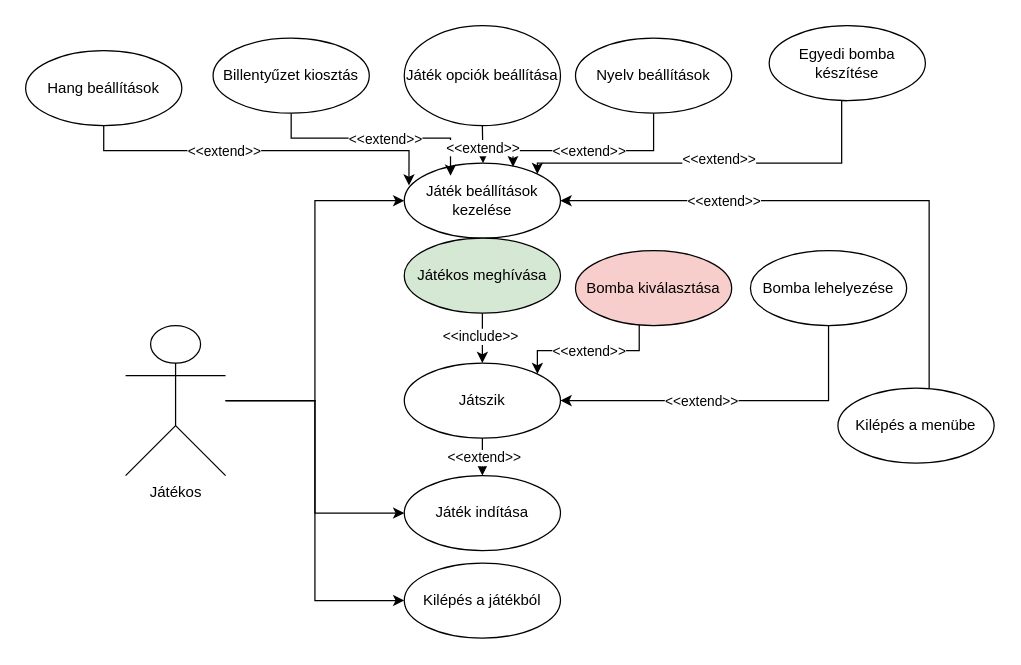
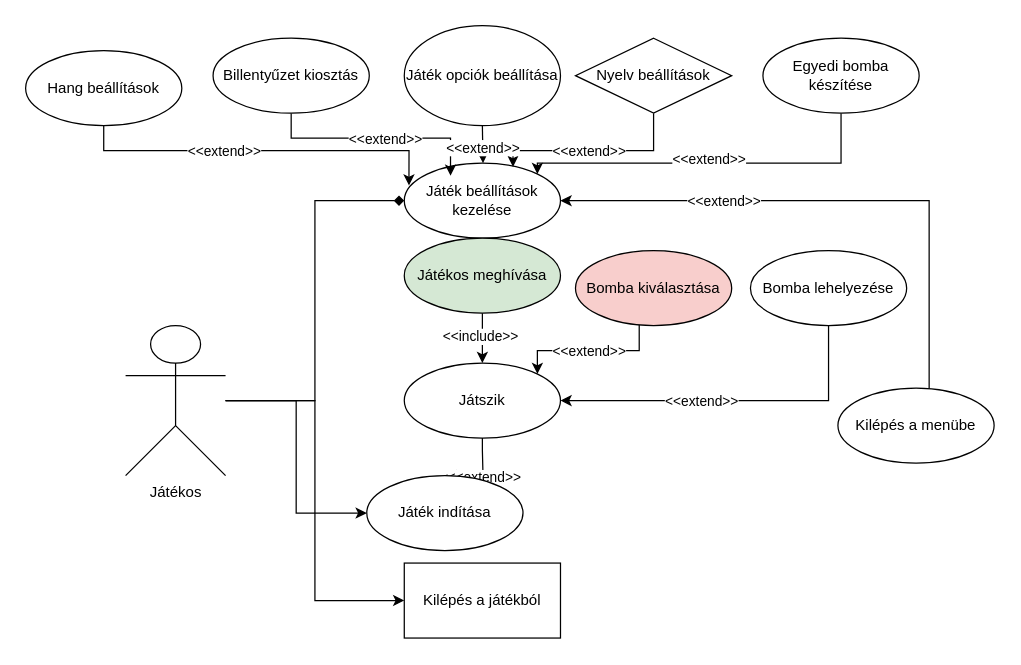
node "Egyedi bomba készítése": moved (848, 63) -> (841, 76)
node "Nyelv beállítások": shape ellipse -> diamond
edge "Játékos" -> "Játék beállítások kezelése": arrowhead classic -> diamond
node "Játék indítása": moved (483, 513) -> (445, 513)
node "Kilépés a játékból": shape ellipse -> rectangle
